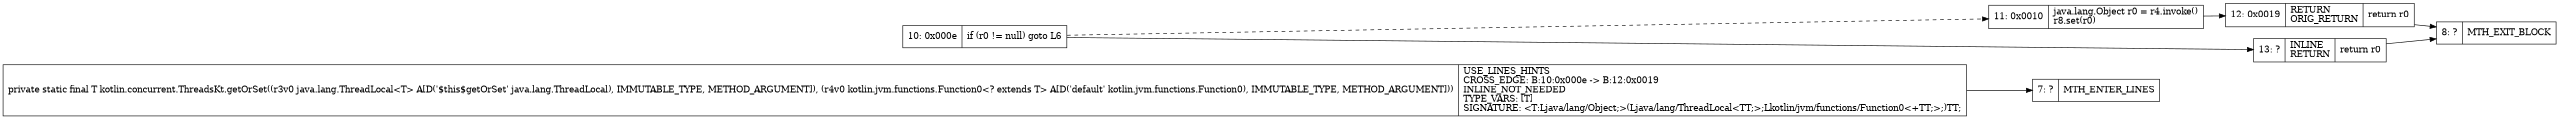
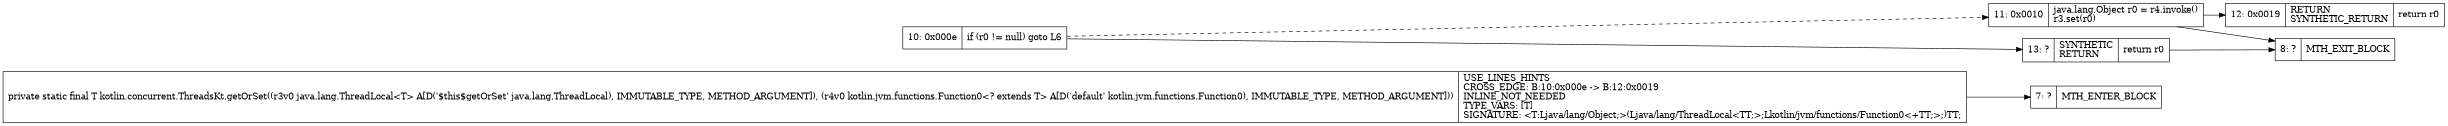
node "12: 0x0019": text "ORIG_RETURN" -> "SYNTHETIC_RETURN"
node "11: 0x0010": text "r8.set(r0)" -> "r3.set(r0)"
edge "12: 0x0019" -> "8: ?": now "11: 0x0010" -> "8: ?"
node "13: ?": text "INLINE" -> "SYNTHETIC"
node "7: ?": text "MTH_ENTER_LINES" -> "MTH_ENTER_BLOCK"
